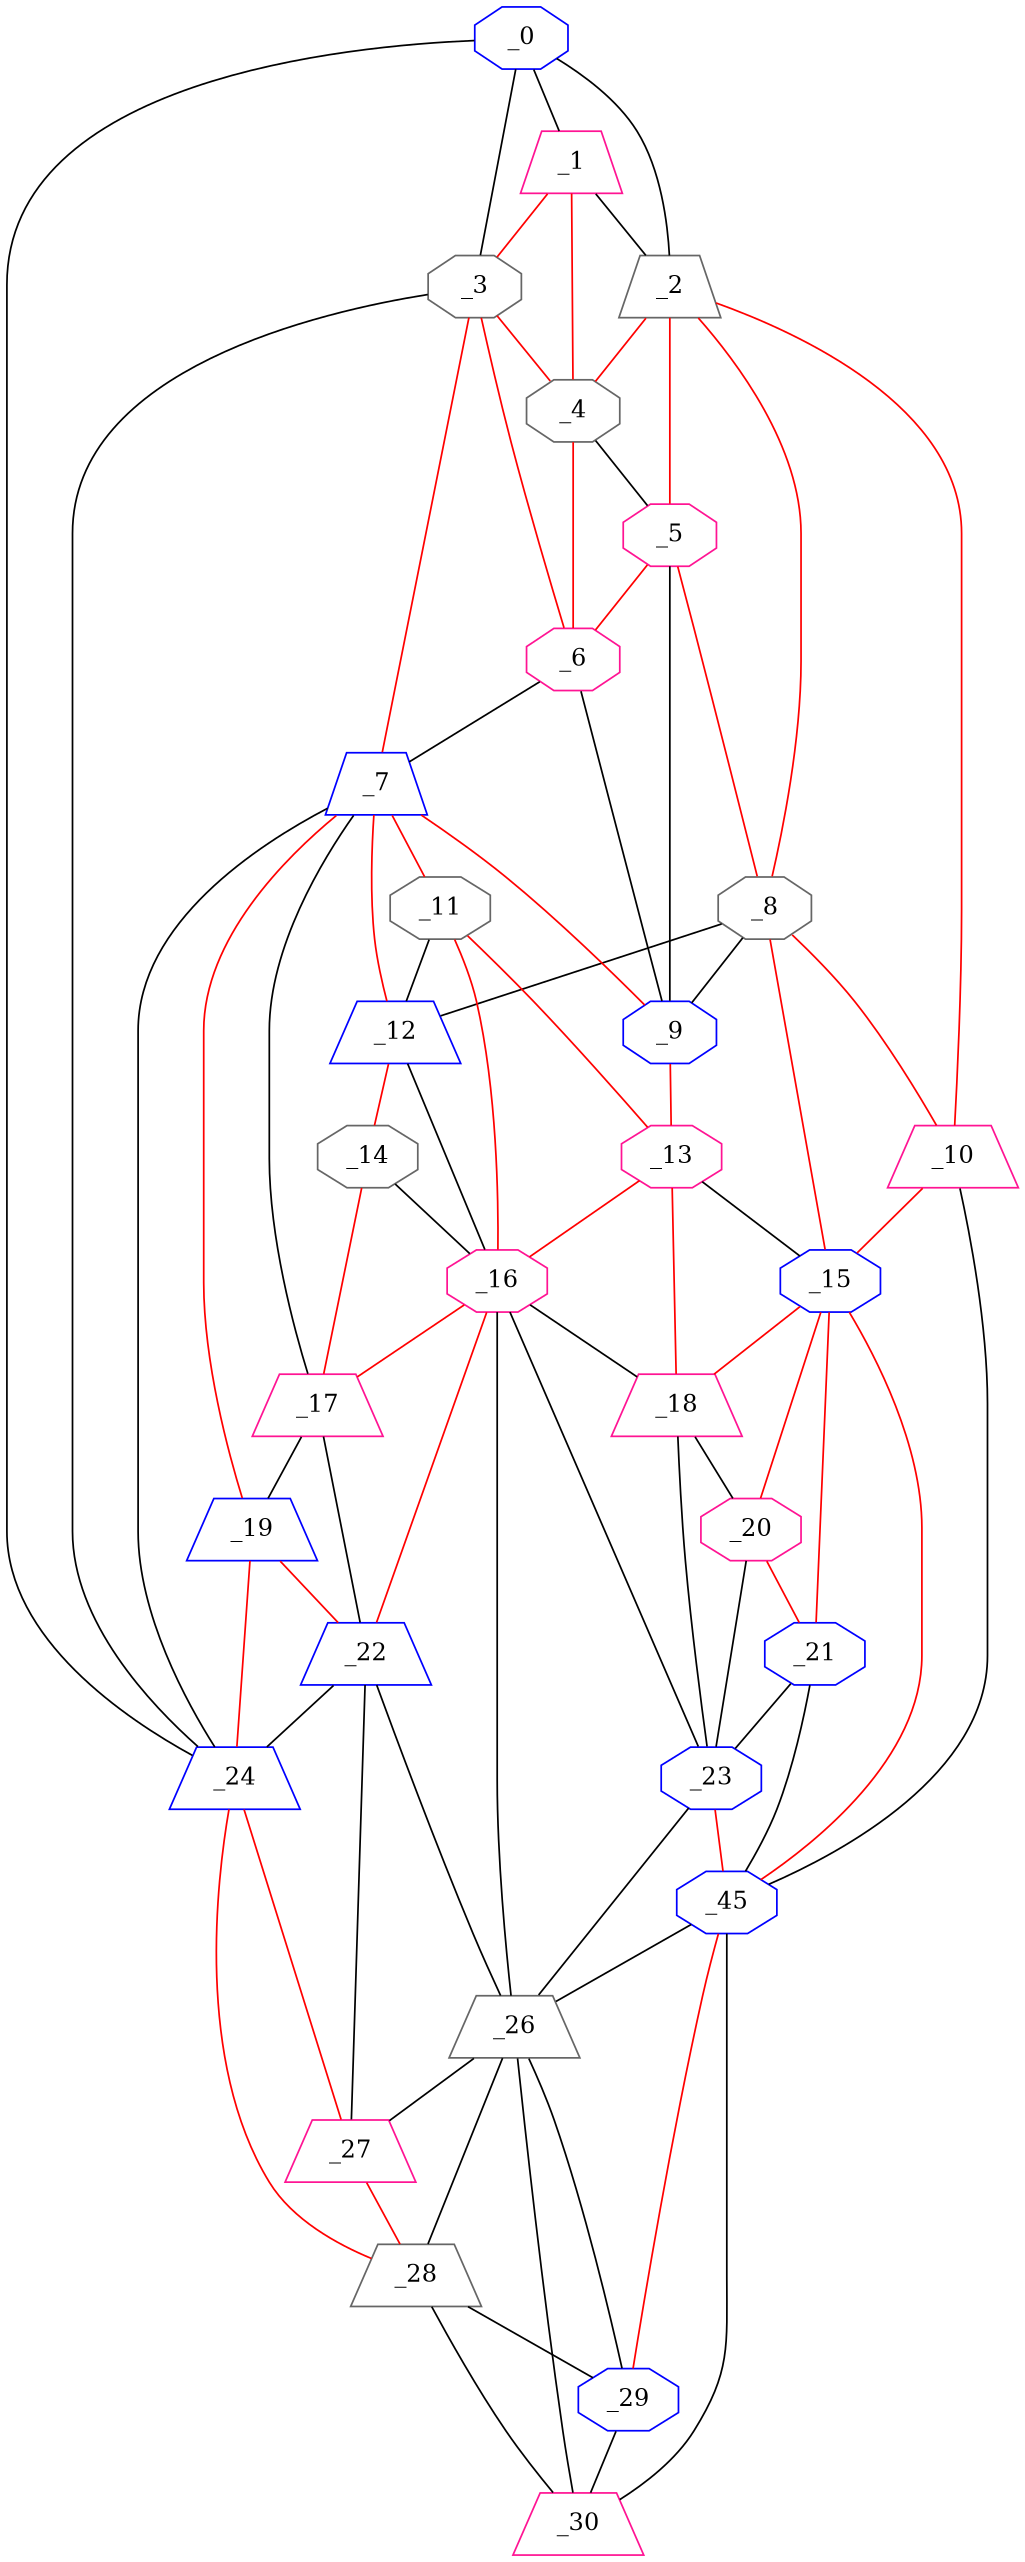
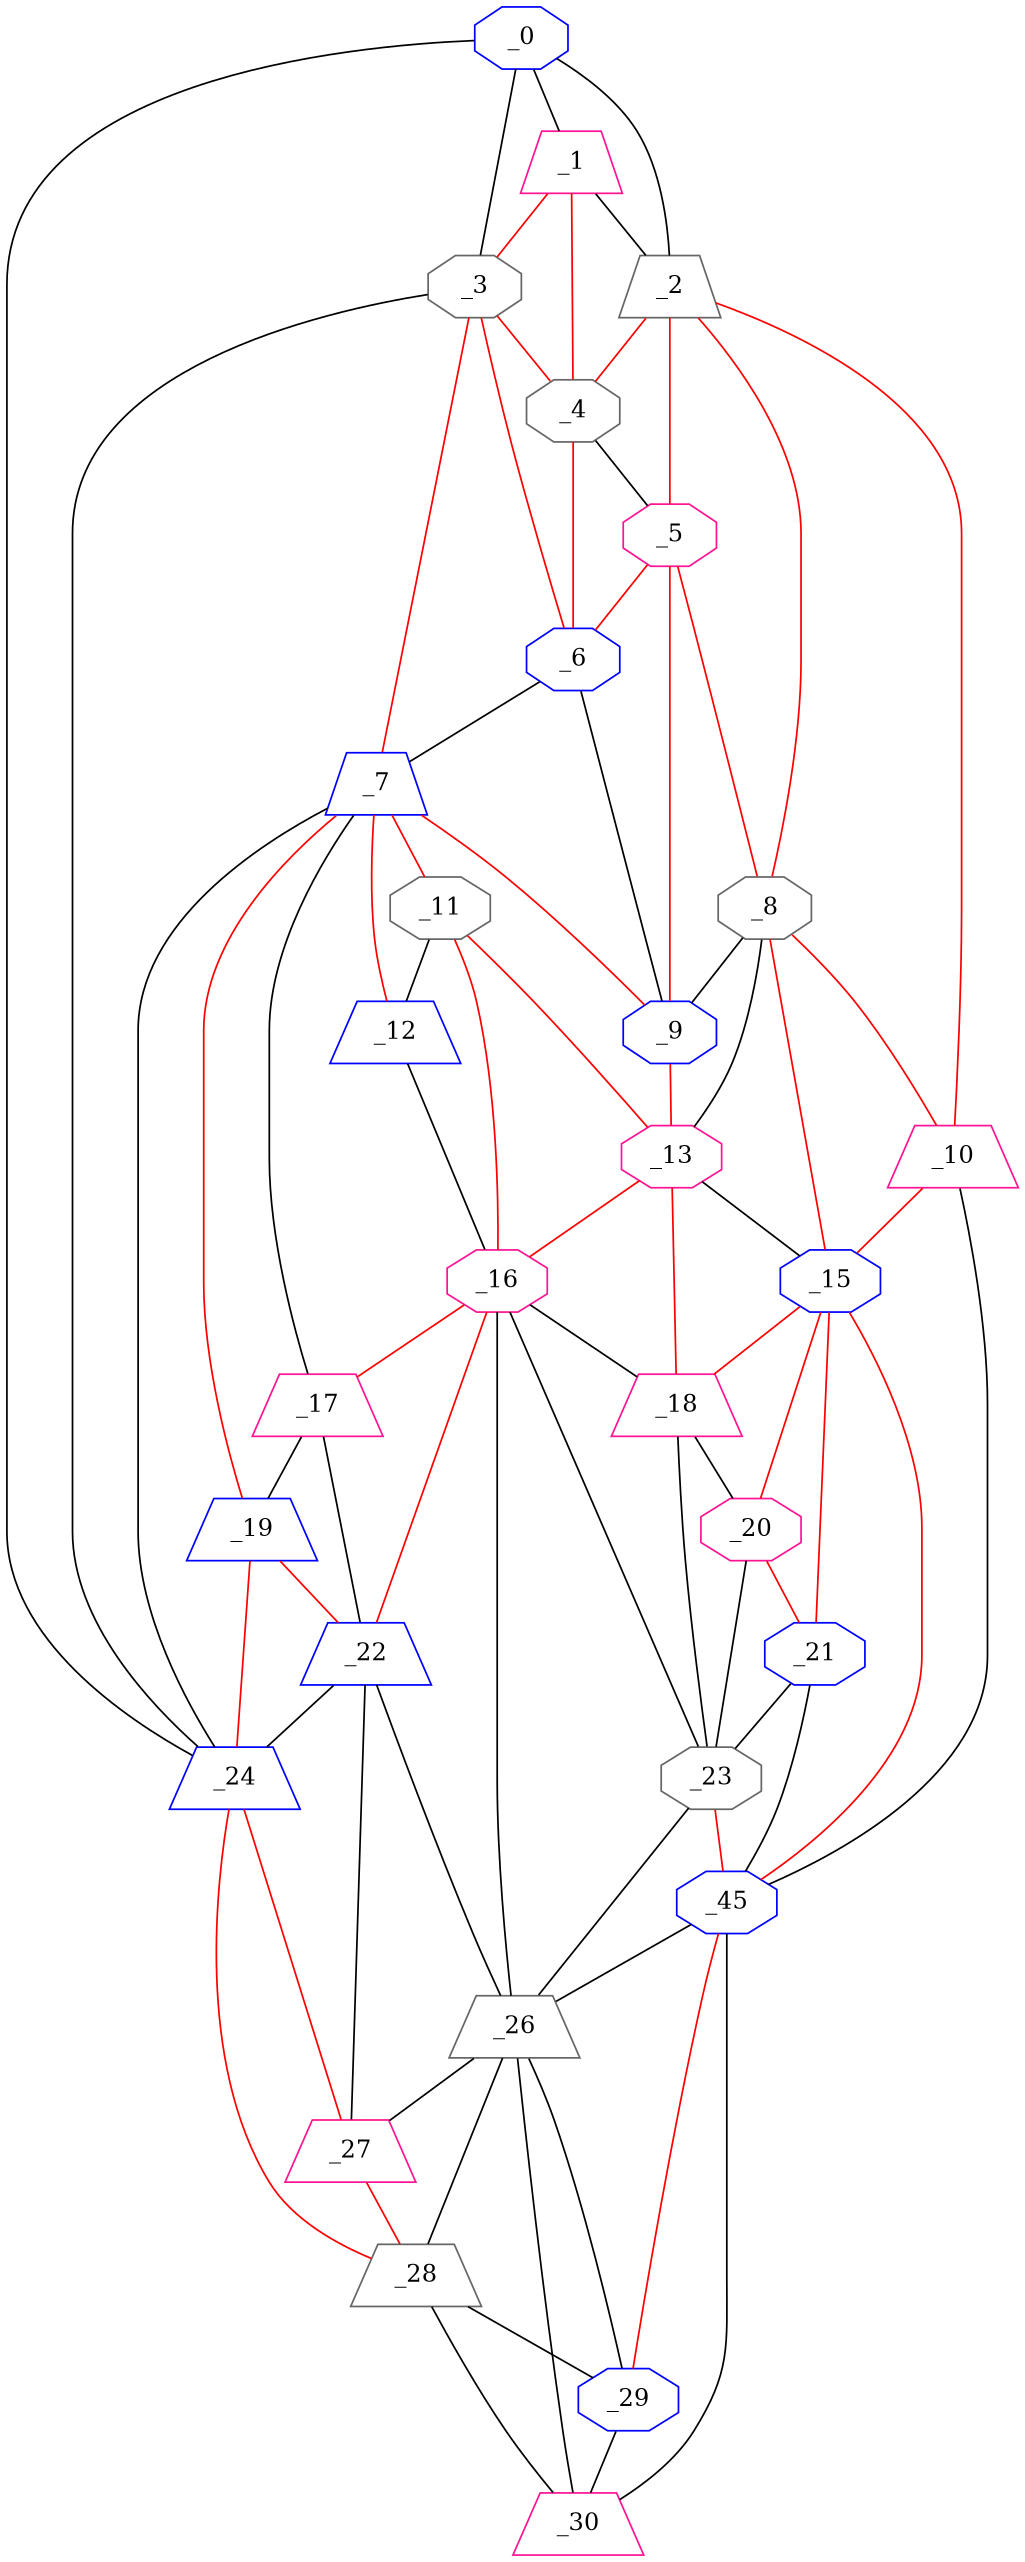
node "_6": color deeppink -> blue
edge "_5" -- "_9": color black -> red
edge "_8" -- "_12": now "_8" -- "_13"
node "_14": removed
node "_23": color blue -> gray40
